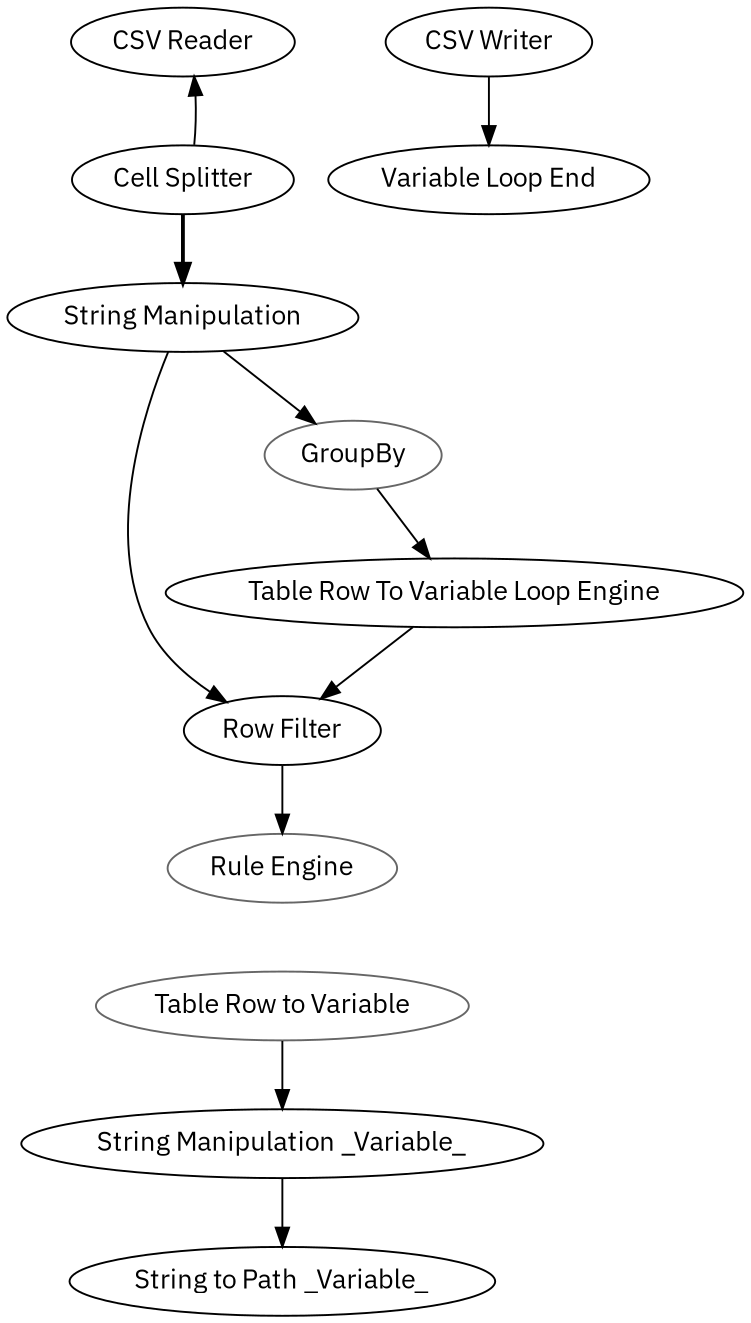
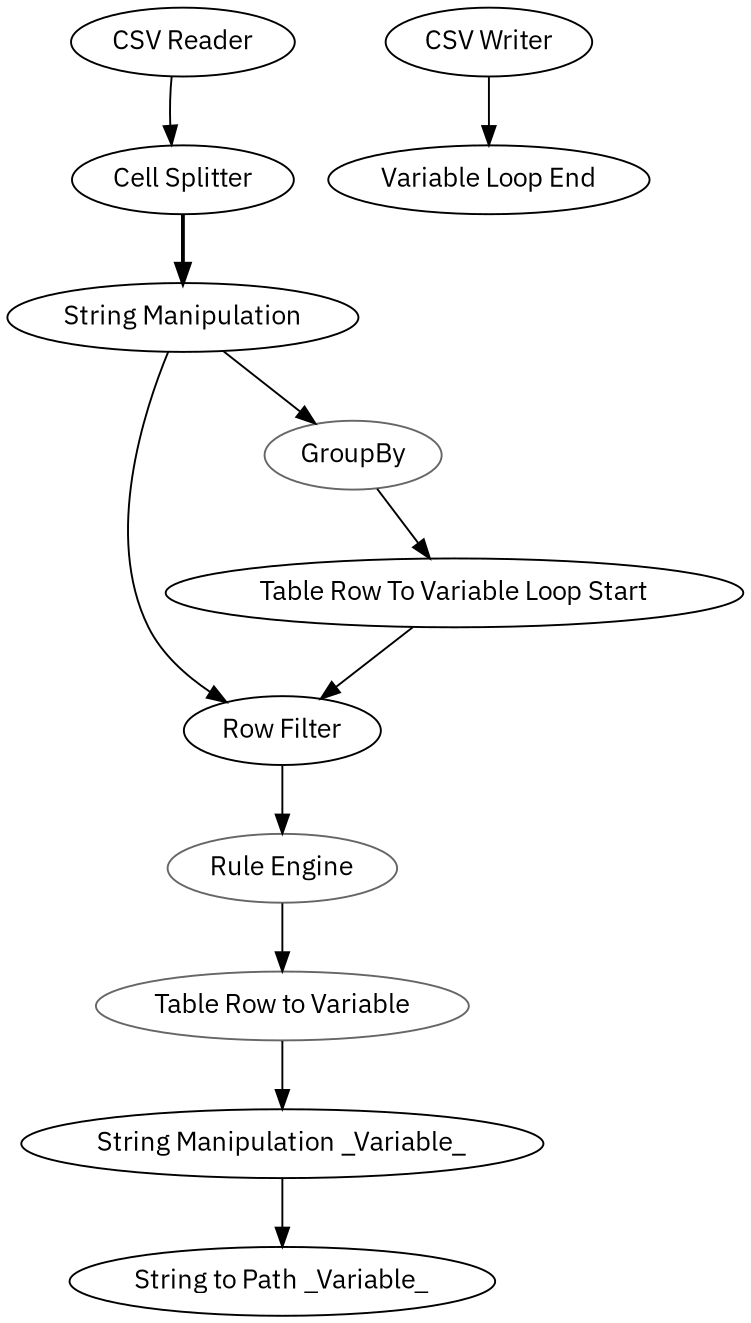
edge "Cell Splitter" -> "CSV Reader": reversed
node "Table Row To Variable Loop Engine": label "Table Row To Variable Loop Engine" -> "Table Row To Variable Loop Start"
edge "Rule Engine" -> "Table Row to Variable": added
